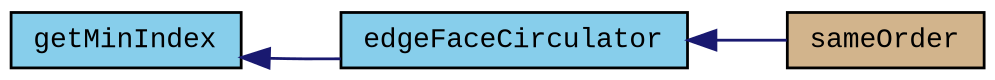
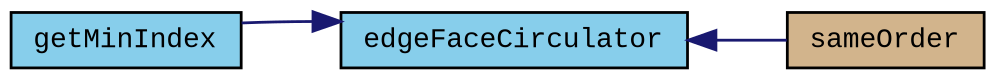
edge "edgeFaceCirculator" -> "getMinIndex": reversed
